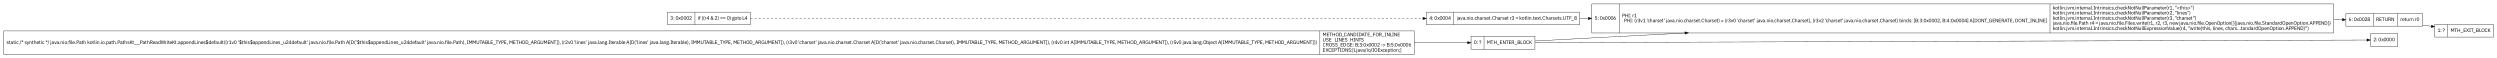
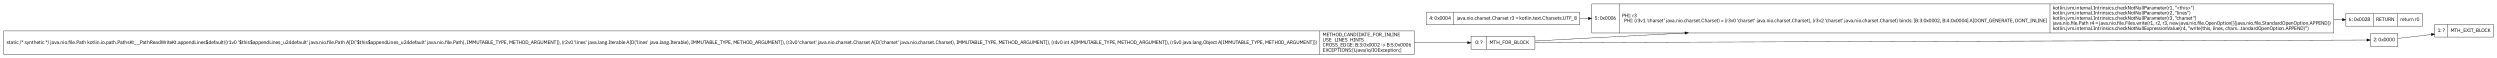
node "5: 0x0006": text "PHI: r1" -> "PHI: r3"
node "3: 0x0002": removed
edge "6: 0x0028" -> "1: ?": now "2: 0x0000" -> "1: ?"
node "0: ?": text "MTH_ENTER_BLOCK" -> "MTH_FOR_BLOCK"
